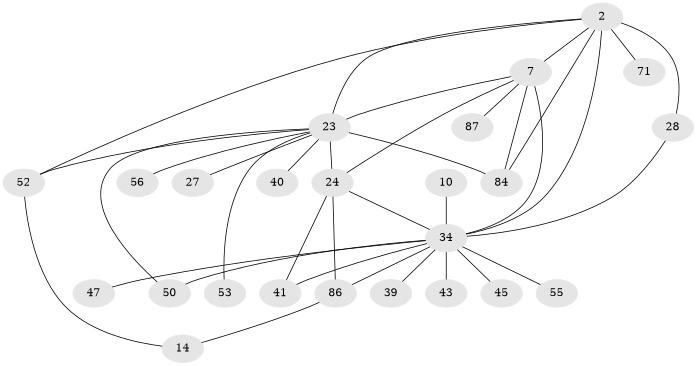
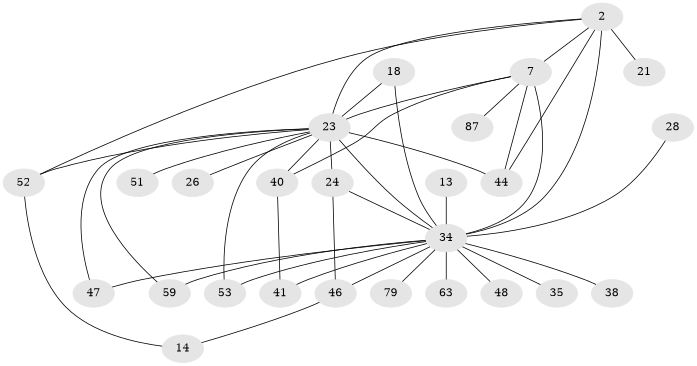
edge "2" -- "28": removed
node "18": added
node "71": label "71" -> "21"
edge "7" -- "24": now "7" -- "40"
edge "23" -- "47": added
node "56": label "56" -> "51"
node "27": label "27" -> "26"
node "10": label "10" -> "13"
node "84": label "84" -> "44"
edge "23" -- "34": added
edge "24" -- "41": now "40" -- "41"
edge "34" -- "53": added
node "50": label "50" -> "59"
node "86": label "86" -> "46"
node "39": label "39" -> "79"
node "43": label "43" -> "63"
node "45": label "45" -> "48"
node "55": label "55" -> "35"
node "38": added
